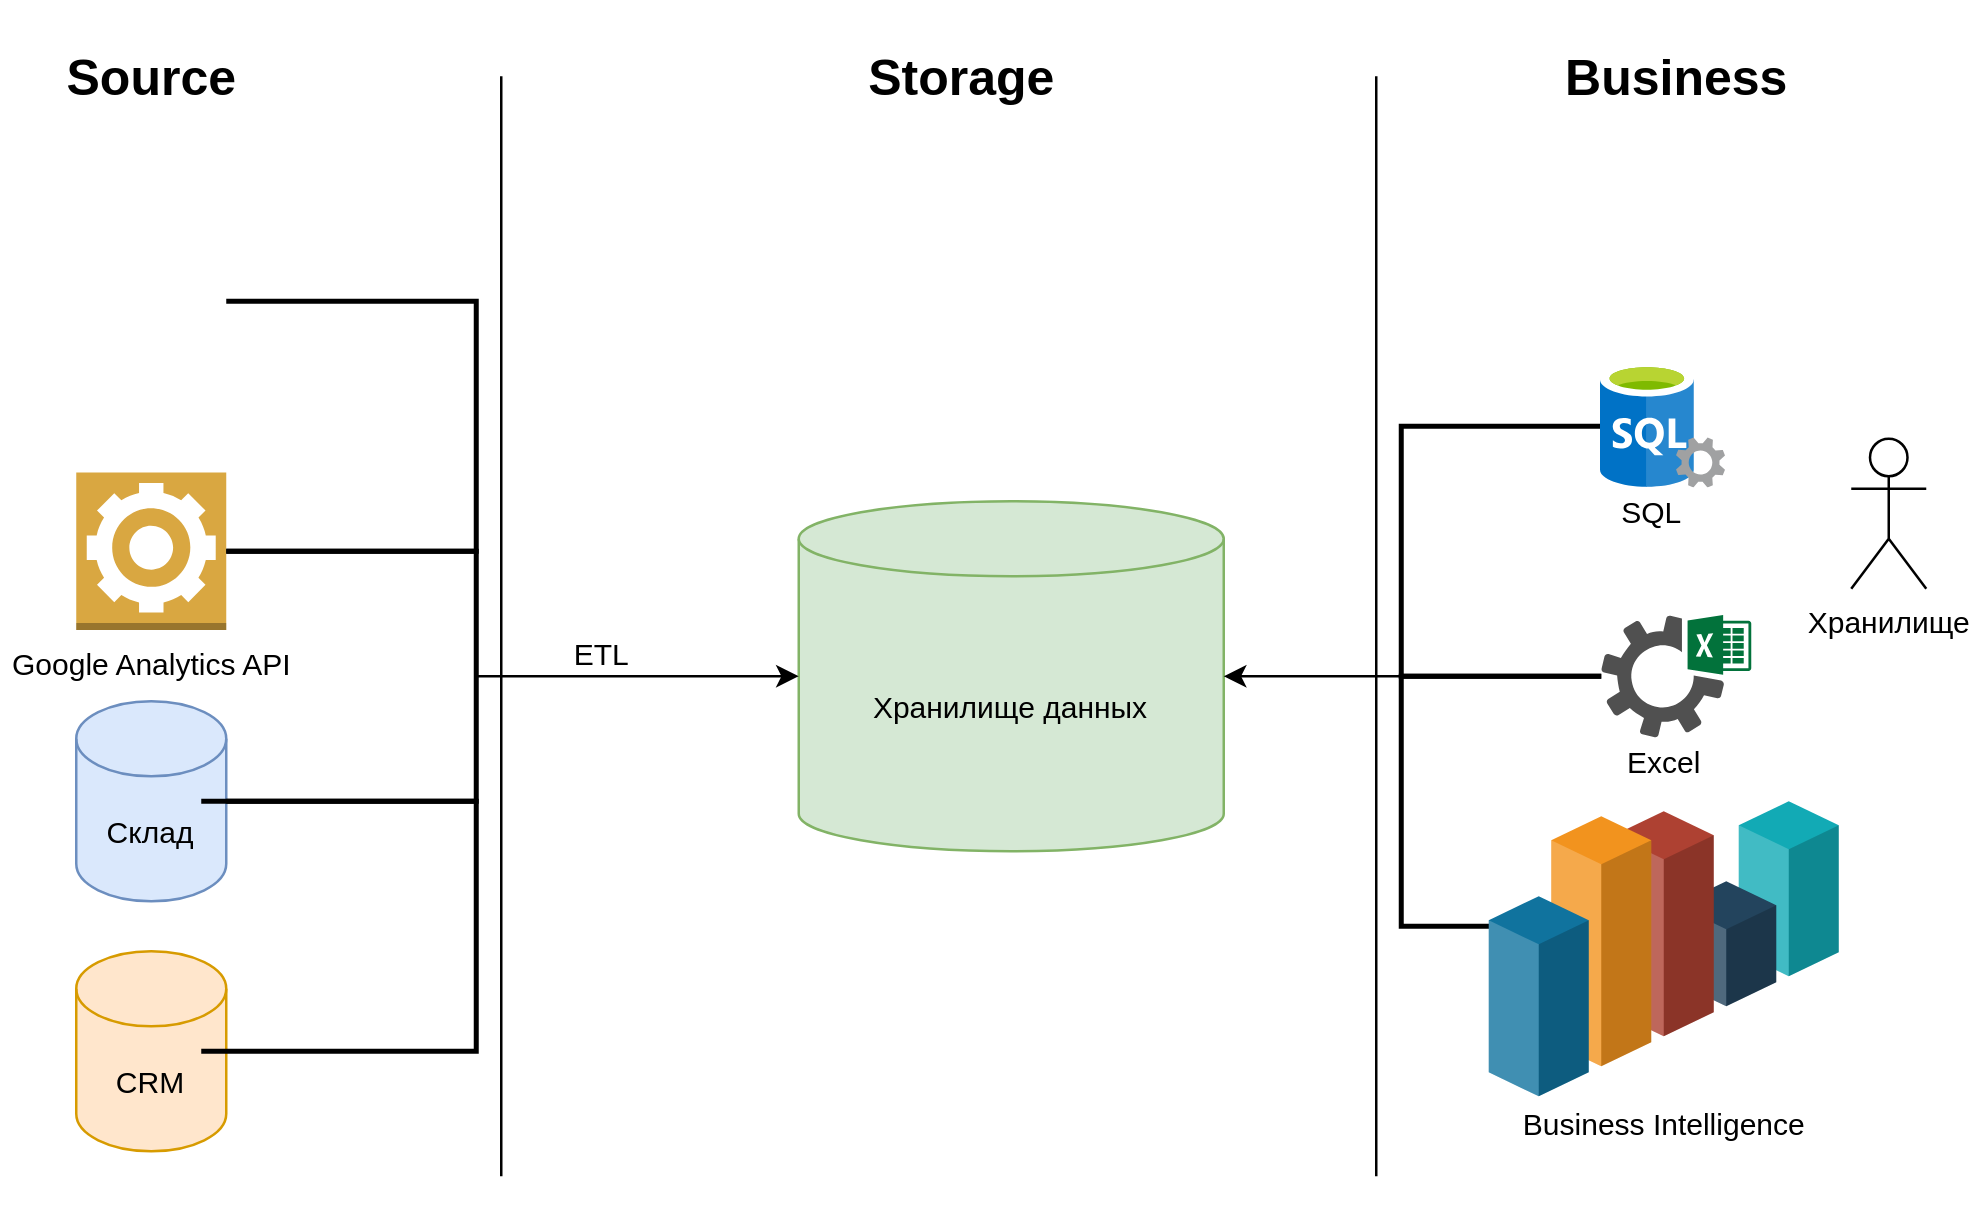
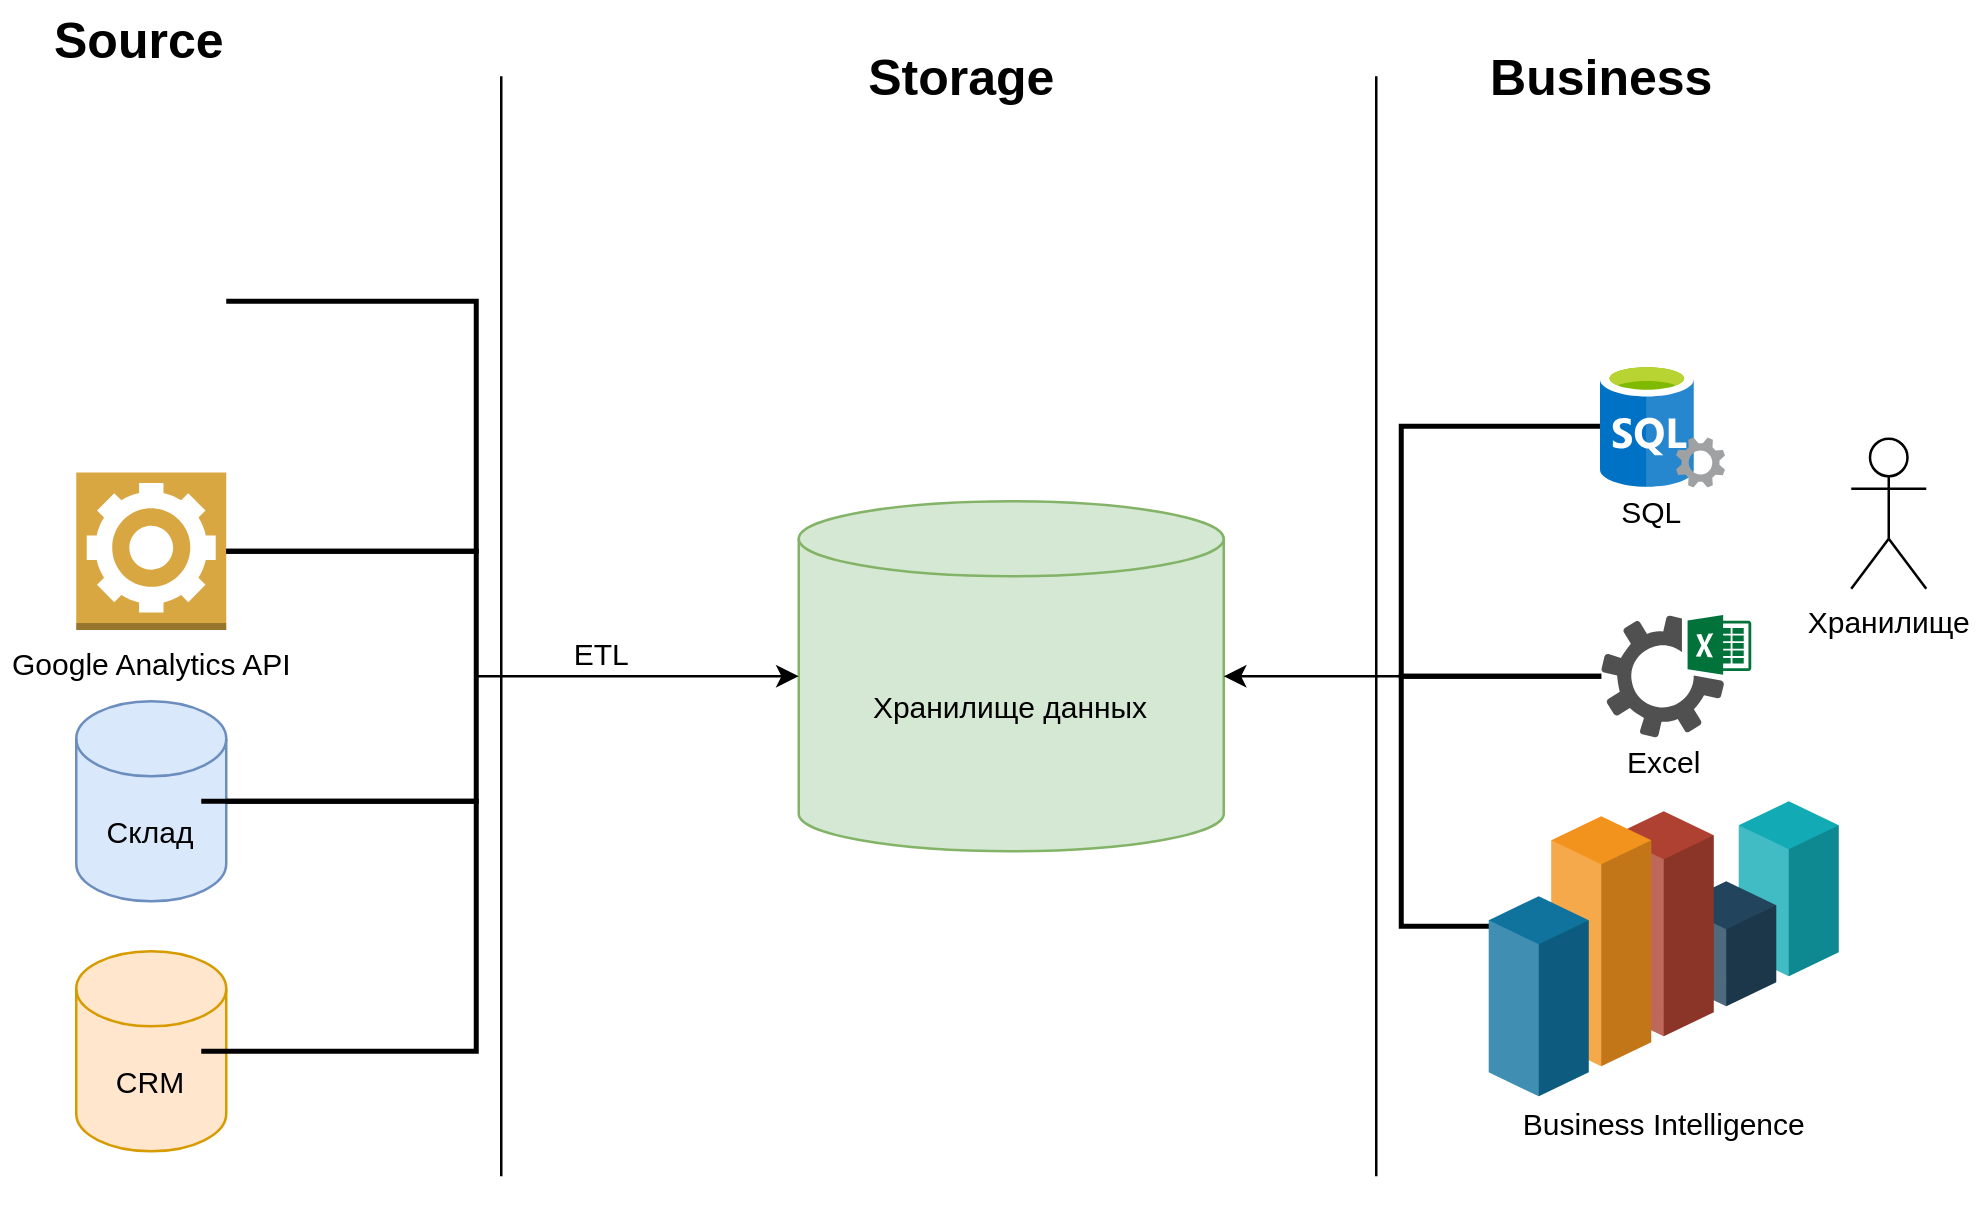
node "Source": moved (151, 76) -> (139, 39)
node "Business": moved (1676, 76) -> (1601, 76)
